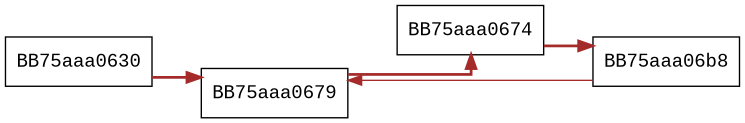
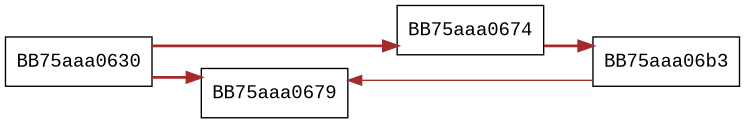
node "BB75aaa06b8": label "BB75aaa06b8" -> "BB75aaa06b3"
edge "BB75aaa0679" -> "BB75aaa0674": now "BB75aaa0630" -> "BB75aaa0674"
